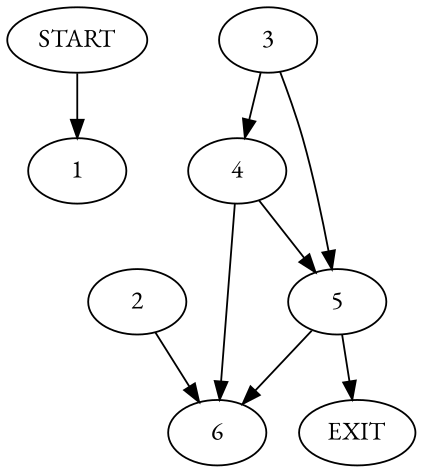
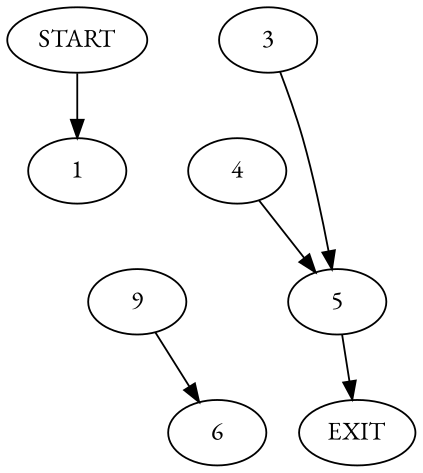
edge "3" -> "4": removed
edge "4" -> "6": removed
node "2": label "2" -> "9"
edge "5" -> "6": removed
